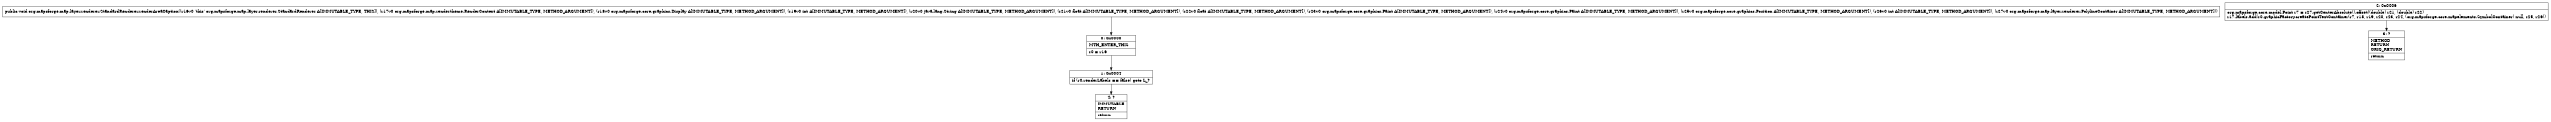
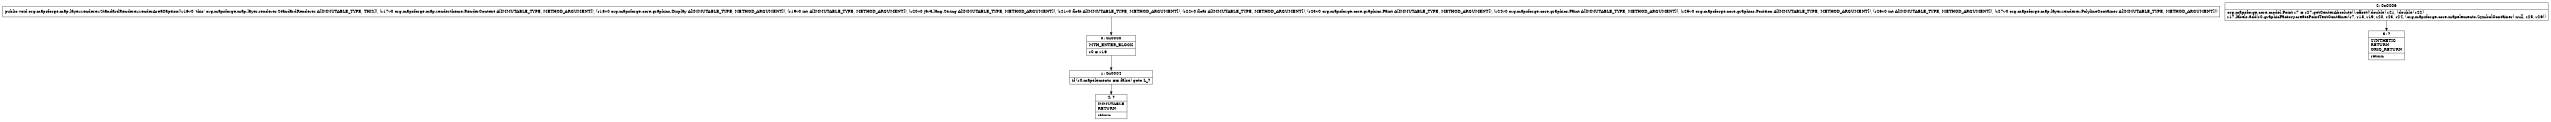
node "3: ?": text "METHOD" -> "SYNTHETIC"
node "0: 0x0000": text "MTH_ENTER_THIS" -> "MTH_ENTER_BLOCK"
node "1: 0x0004": text "if (r0.renderLabels == false) goto L_?" -> "if (r0.mapelements == false) goto L_?"
